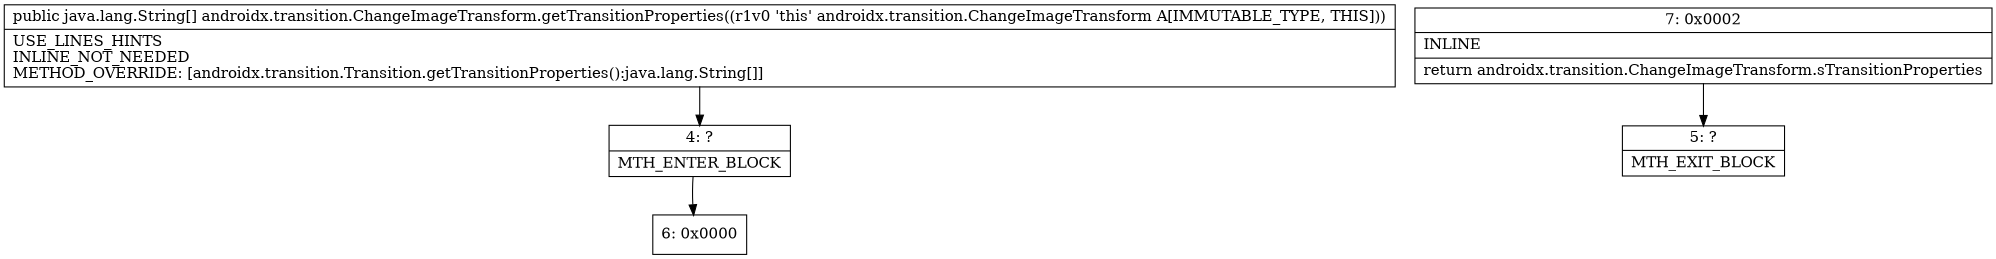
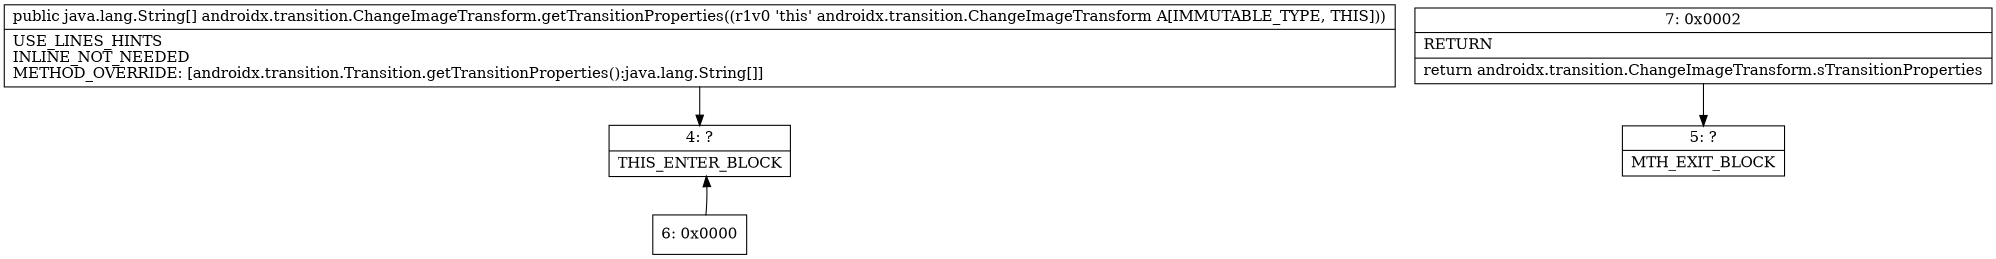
node "7: 0x0002": text "INLINE" -> "RETURN"
node "4: ?": text "MTH_ENTER_BLOCK" -> "THIS_ENTER_BLOCK"
edge "4: ?" -> "6: 0x0000": reversed
